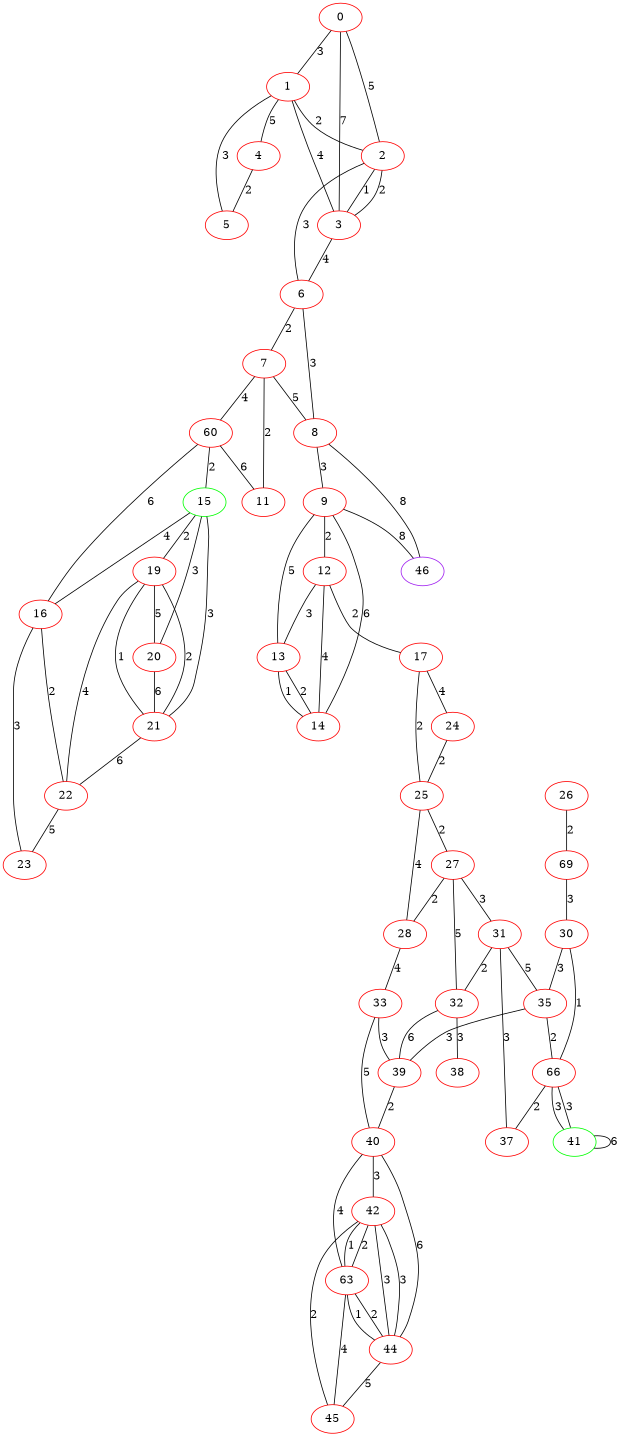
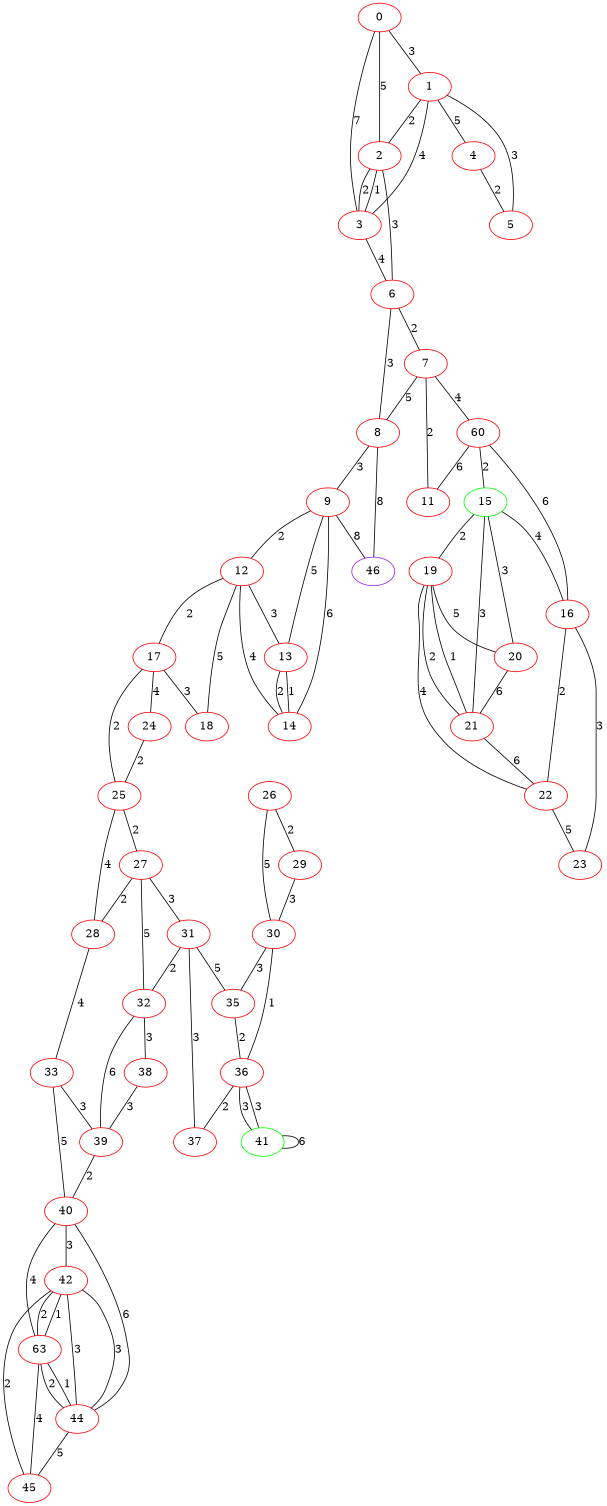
node "18": added
edge "26" -- "30": added, label "5"
node "69": label "69" -> "29"
edge "35" -- "39": now "38" -- "39"
node "66": label "66" -> "36"
